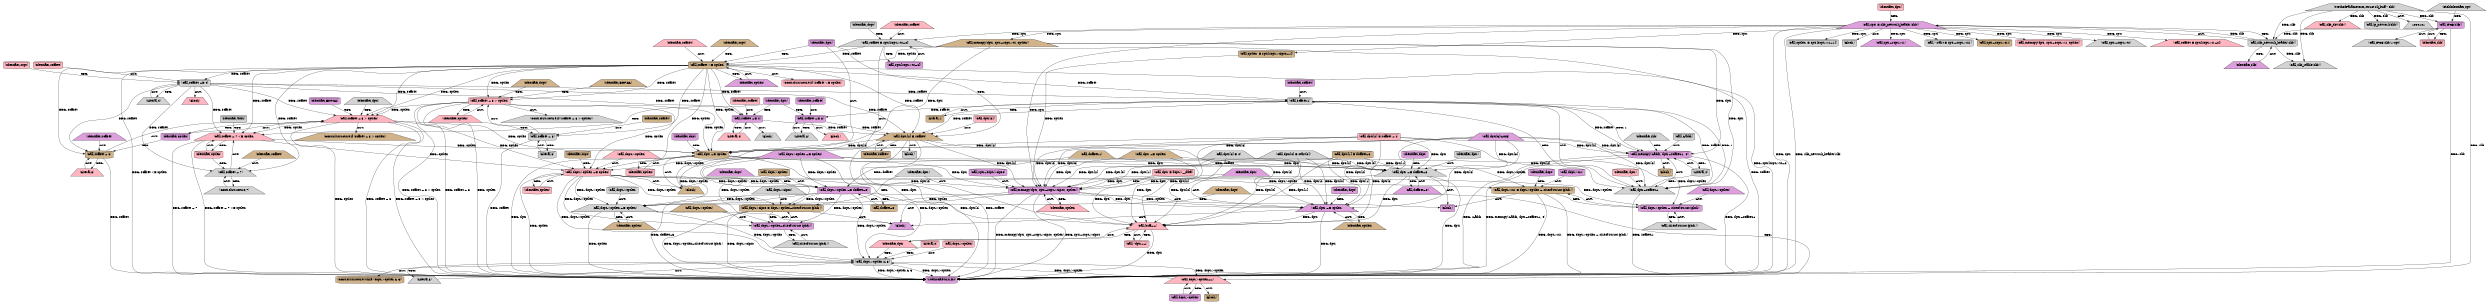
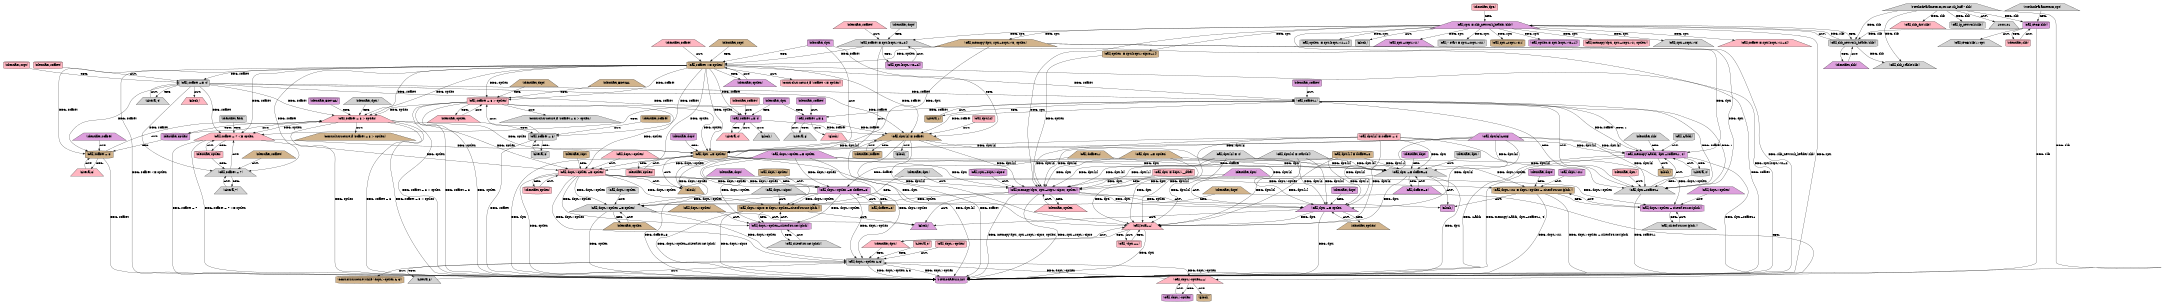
node "(FieldIdentifier,opt)": label "(FieldIdentifier,opt)" -> "(MethodParameterIn,opt)"
node "(Call,optlen = sptr[sopt->ts+1])": added
node "(ControlStructure,7)": label "(ControlStructure,7)" -> "(Literal,7)"
